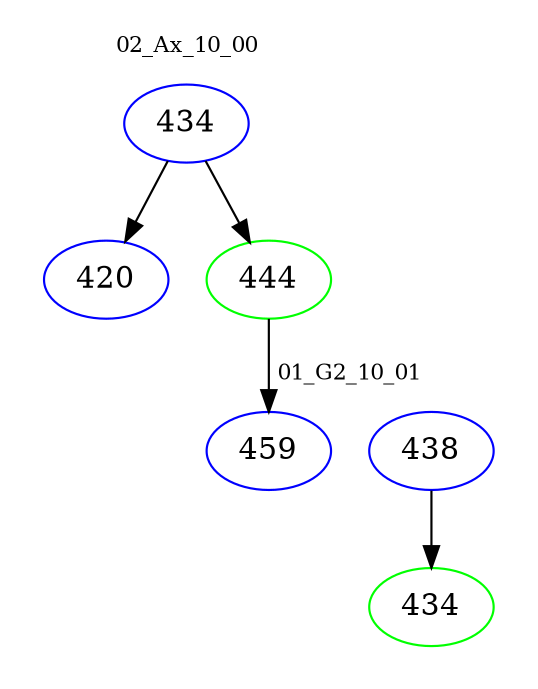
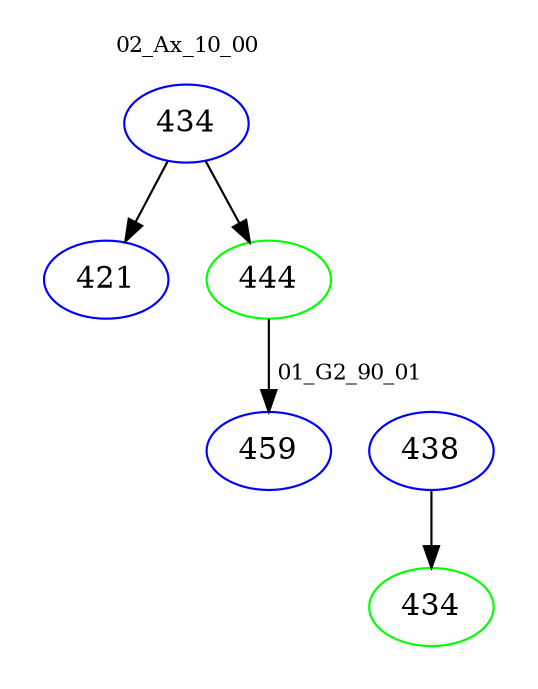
node "420": label "420" -> "421"
cluster "01_G2_10_01": label "01_G2_10_01" -> "01_G2_90_01"
